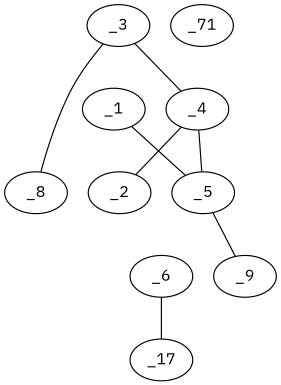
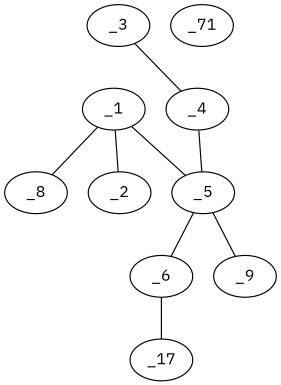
edge "_3" -- "_8": now "_1" -- "_8"
edge "_4" -- "_2": now "_1" -- "_2"
edge "_5" -- "_6": added
